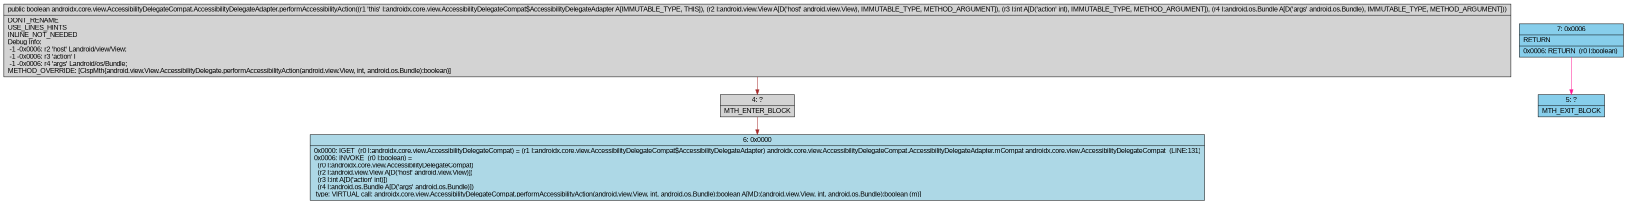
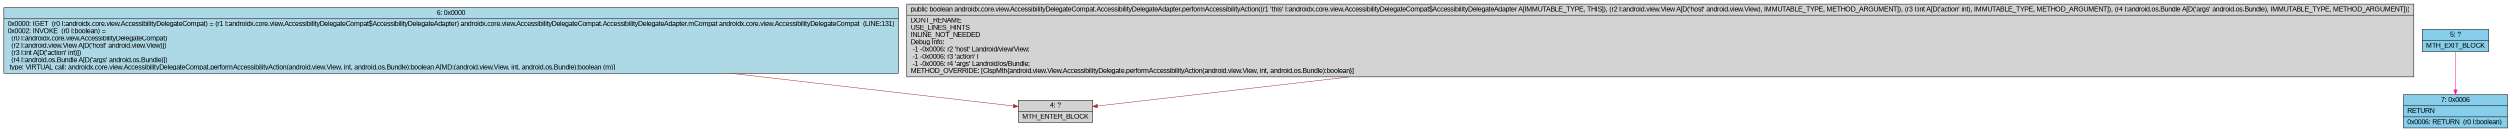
edge "7: 0x0006" -> "5: ?": reversed
edge "4: ?" -> "6: 0x0000": reversed
node "6: 0x0000": text "0x0006: INVOKE  (r0 I:boolean) =" -> "0x0002: INVOKE  (r0 I:boolean) ="
